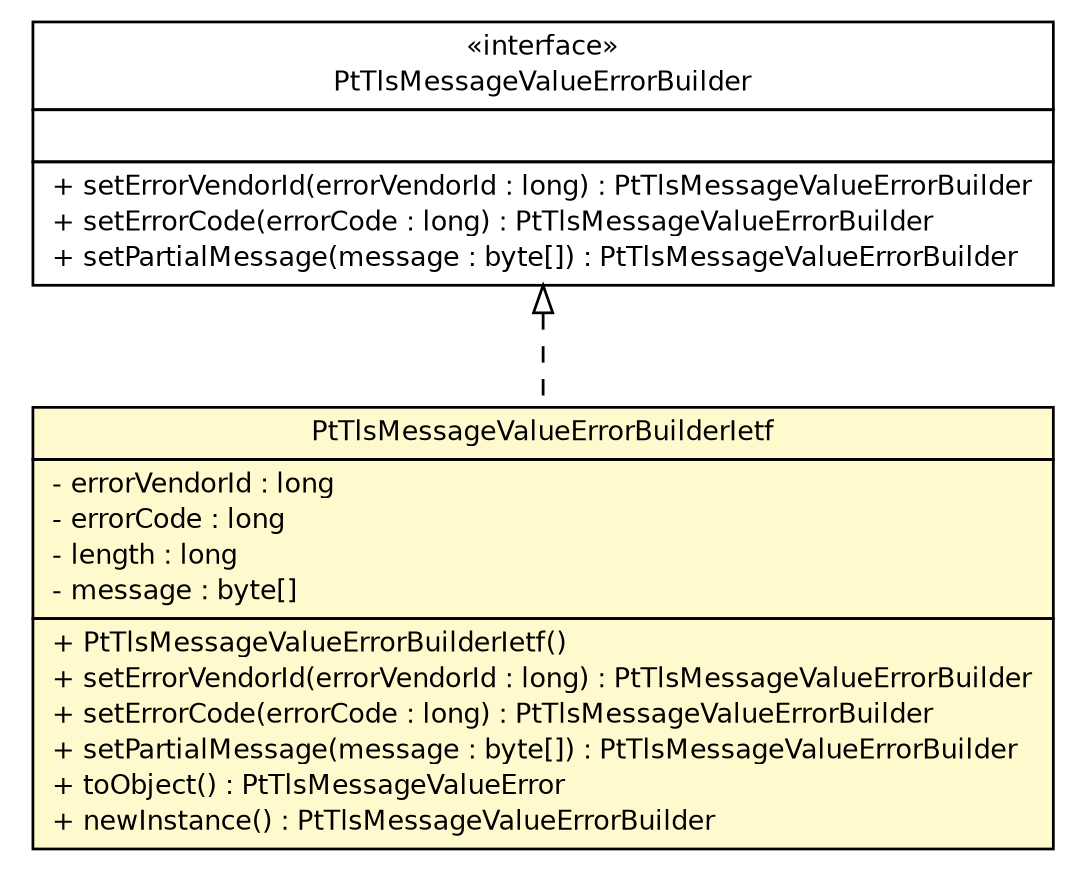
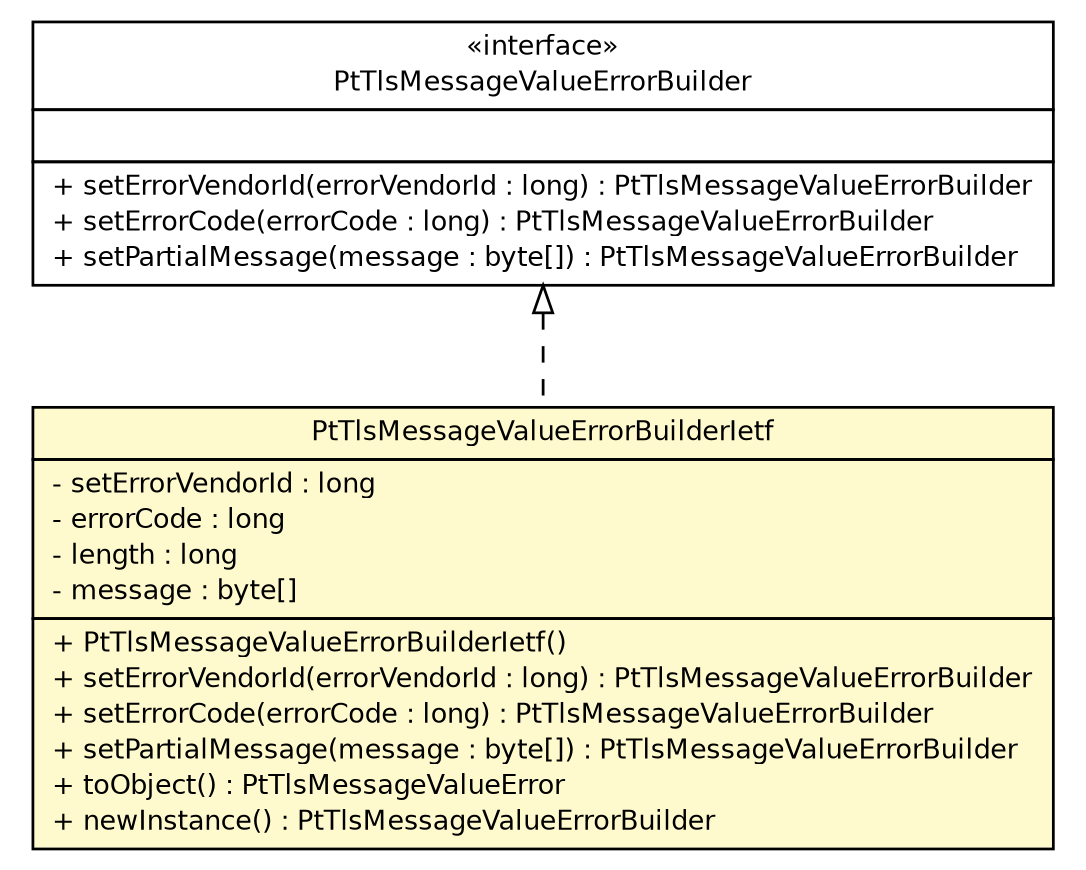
node "PtTlsMessageValueErrorBuilderIetf": text "- errorVendorId : long" -> "- setErrorVendorId : long"
